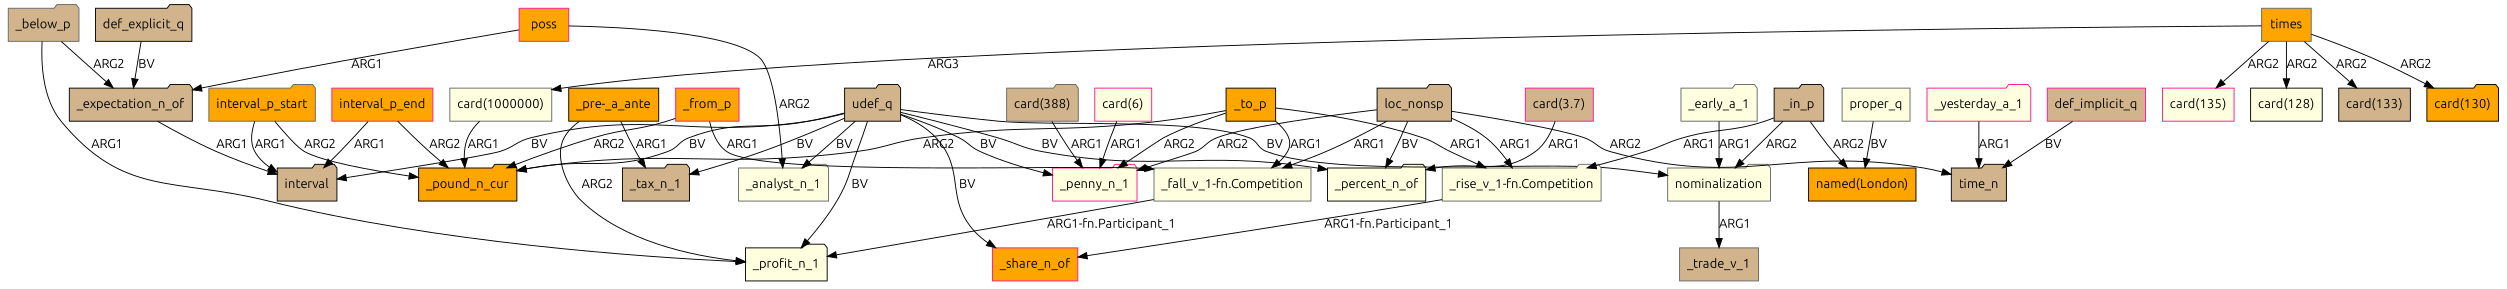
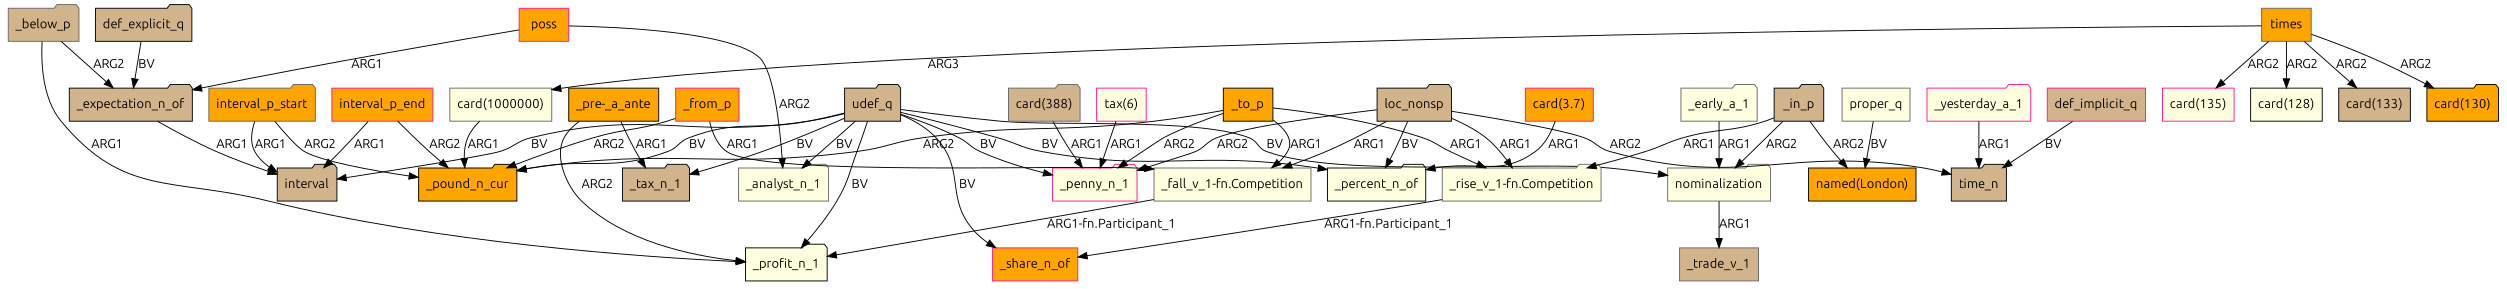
node "card(6)": label "card(6)" -> "tax(6)"
node "card(3.7)": fillcolor tan -> orange
